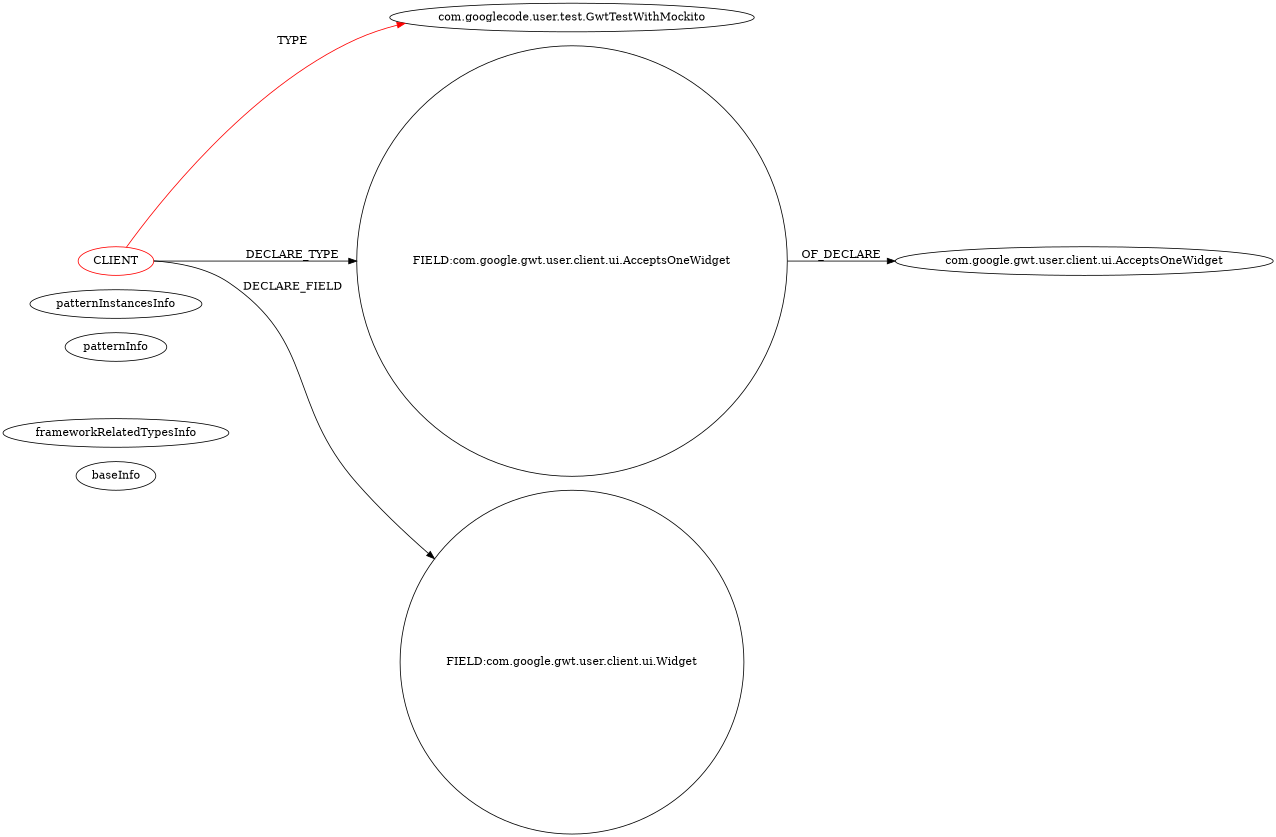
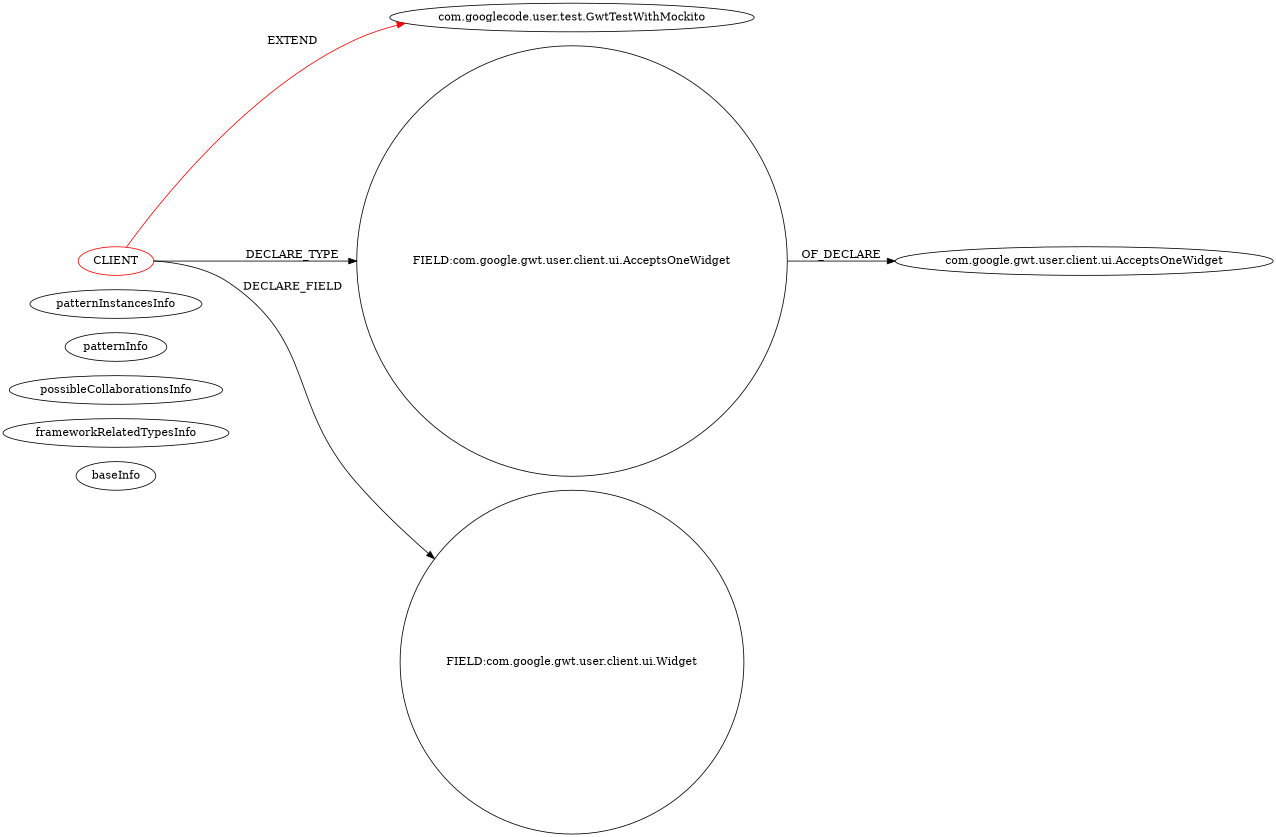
edge "CLIENT" -> "com.googlecode.user.test.GwtTestWithMockito": label "TYPE" -> "EXTEND"
node "possibleCollaborationsInfo": added
